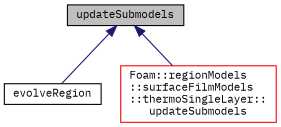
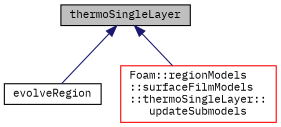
node "updateSubmodels": label "updateSubmodels" -> "thermoSingleLayer"
